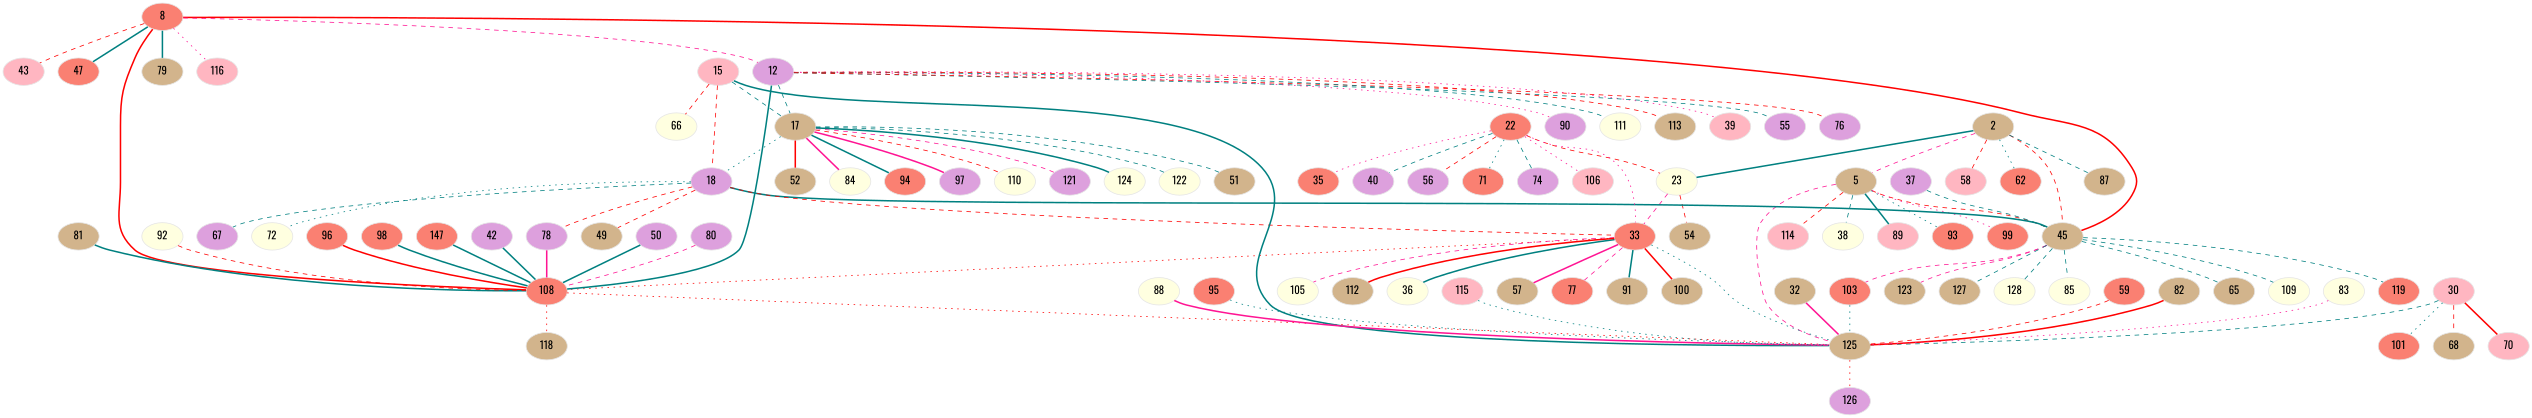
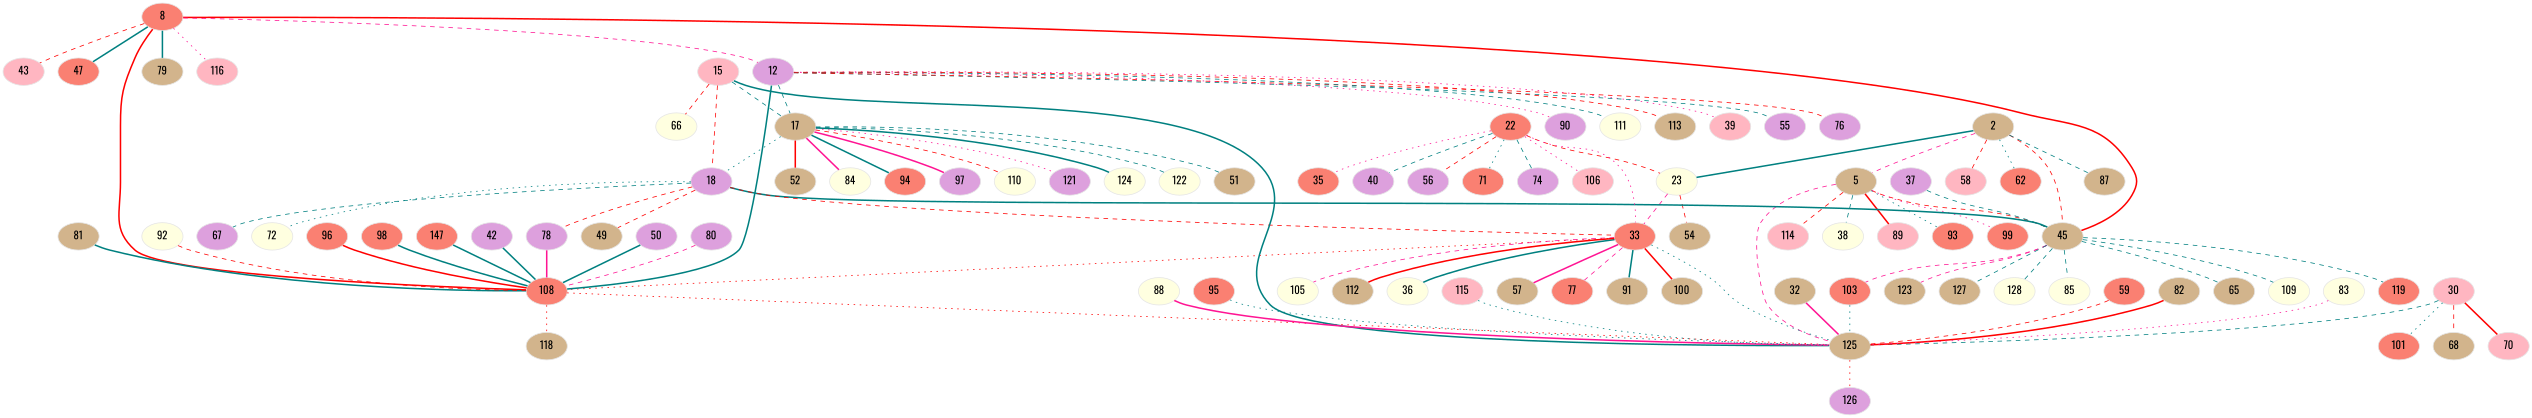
edge "17" -- "121": style dashed -> dotted
edge "5" -- "89": color teal -> red
